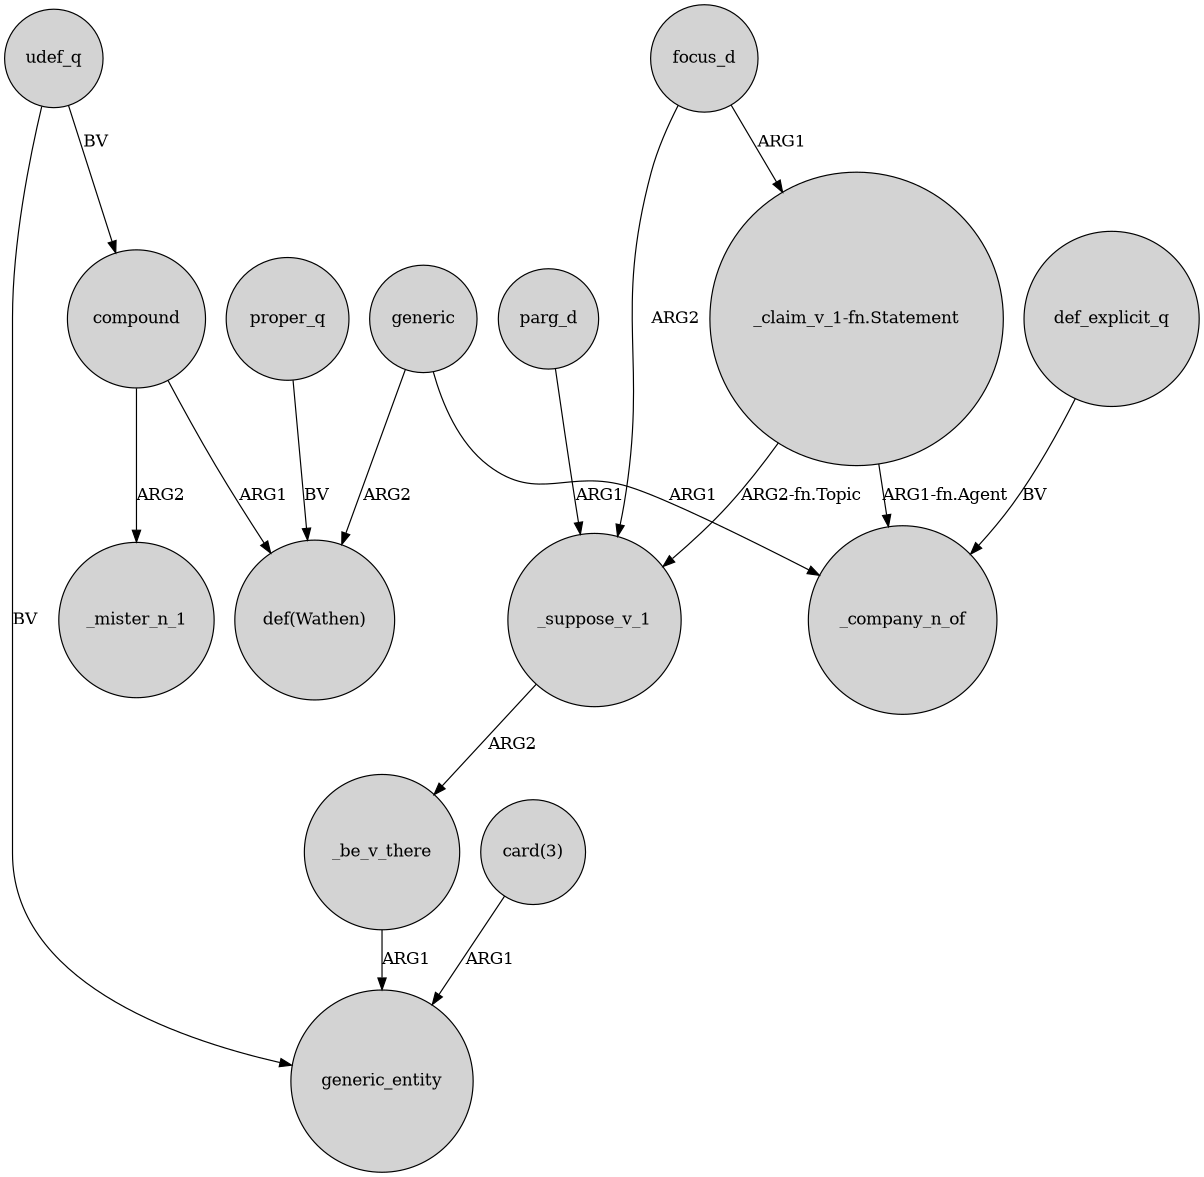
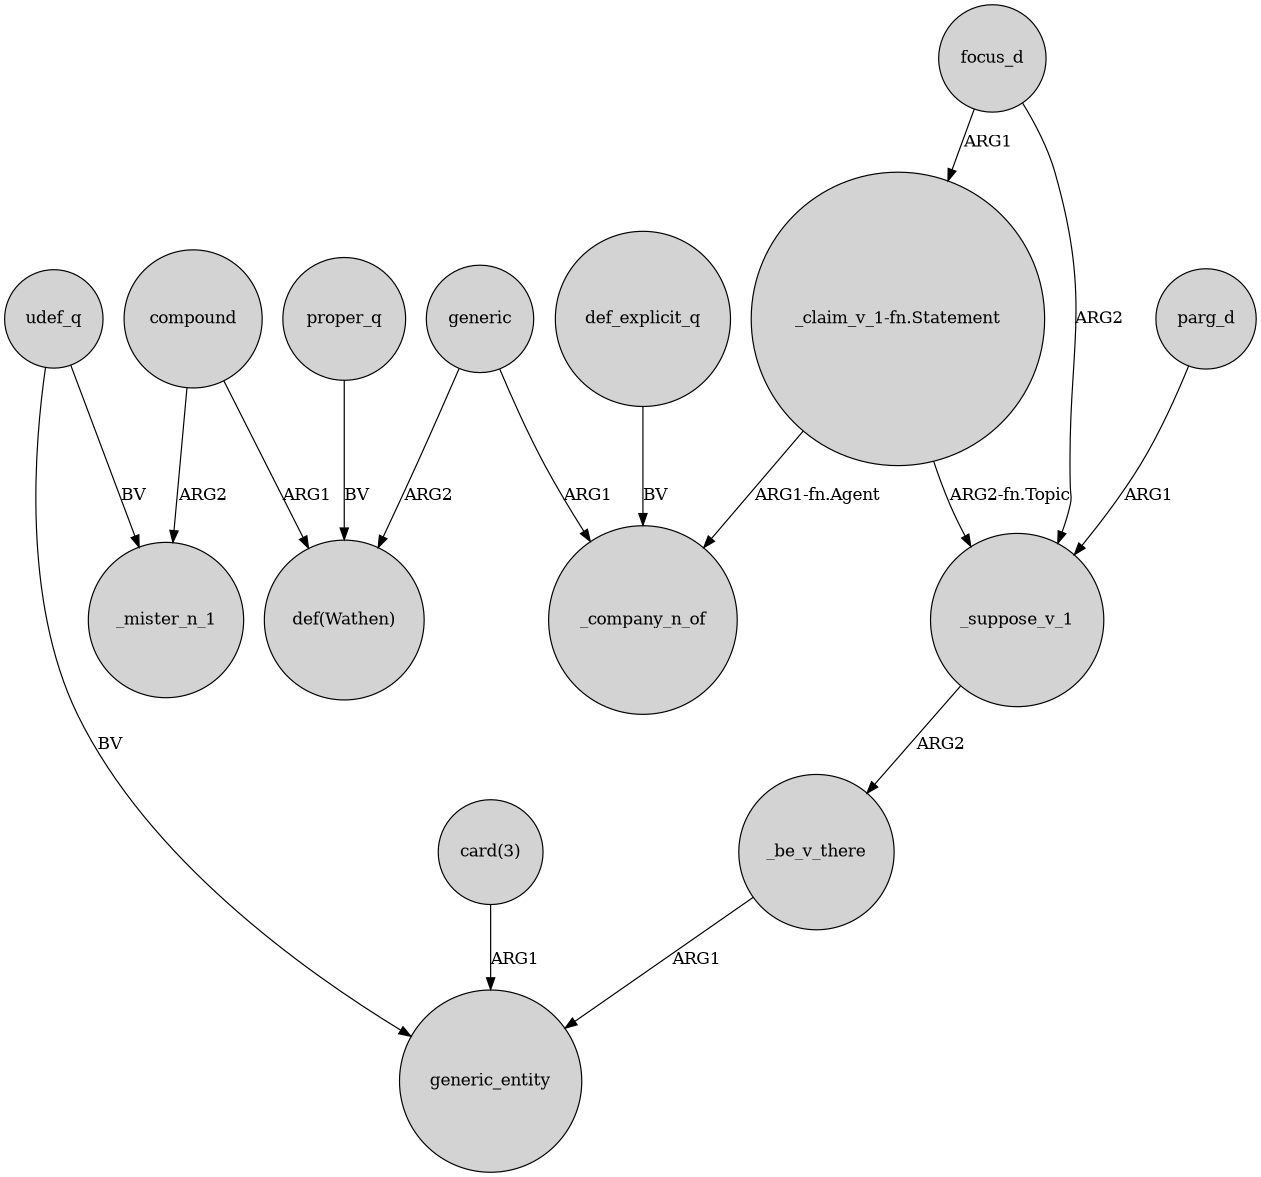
edge "udef_q" -> "compound": now "udef_q" -> "_mister_n_1"
